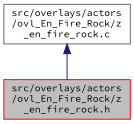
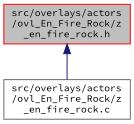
edge "src/overlays/actors /ovl_En_Fire_Rock/z _en_fire_rock.h" -> "src/overlays/actors /ovl_En_Fire_Rock/z _en_fire_rock.c": reversed
